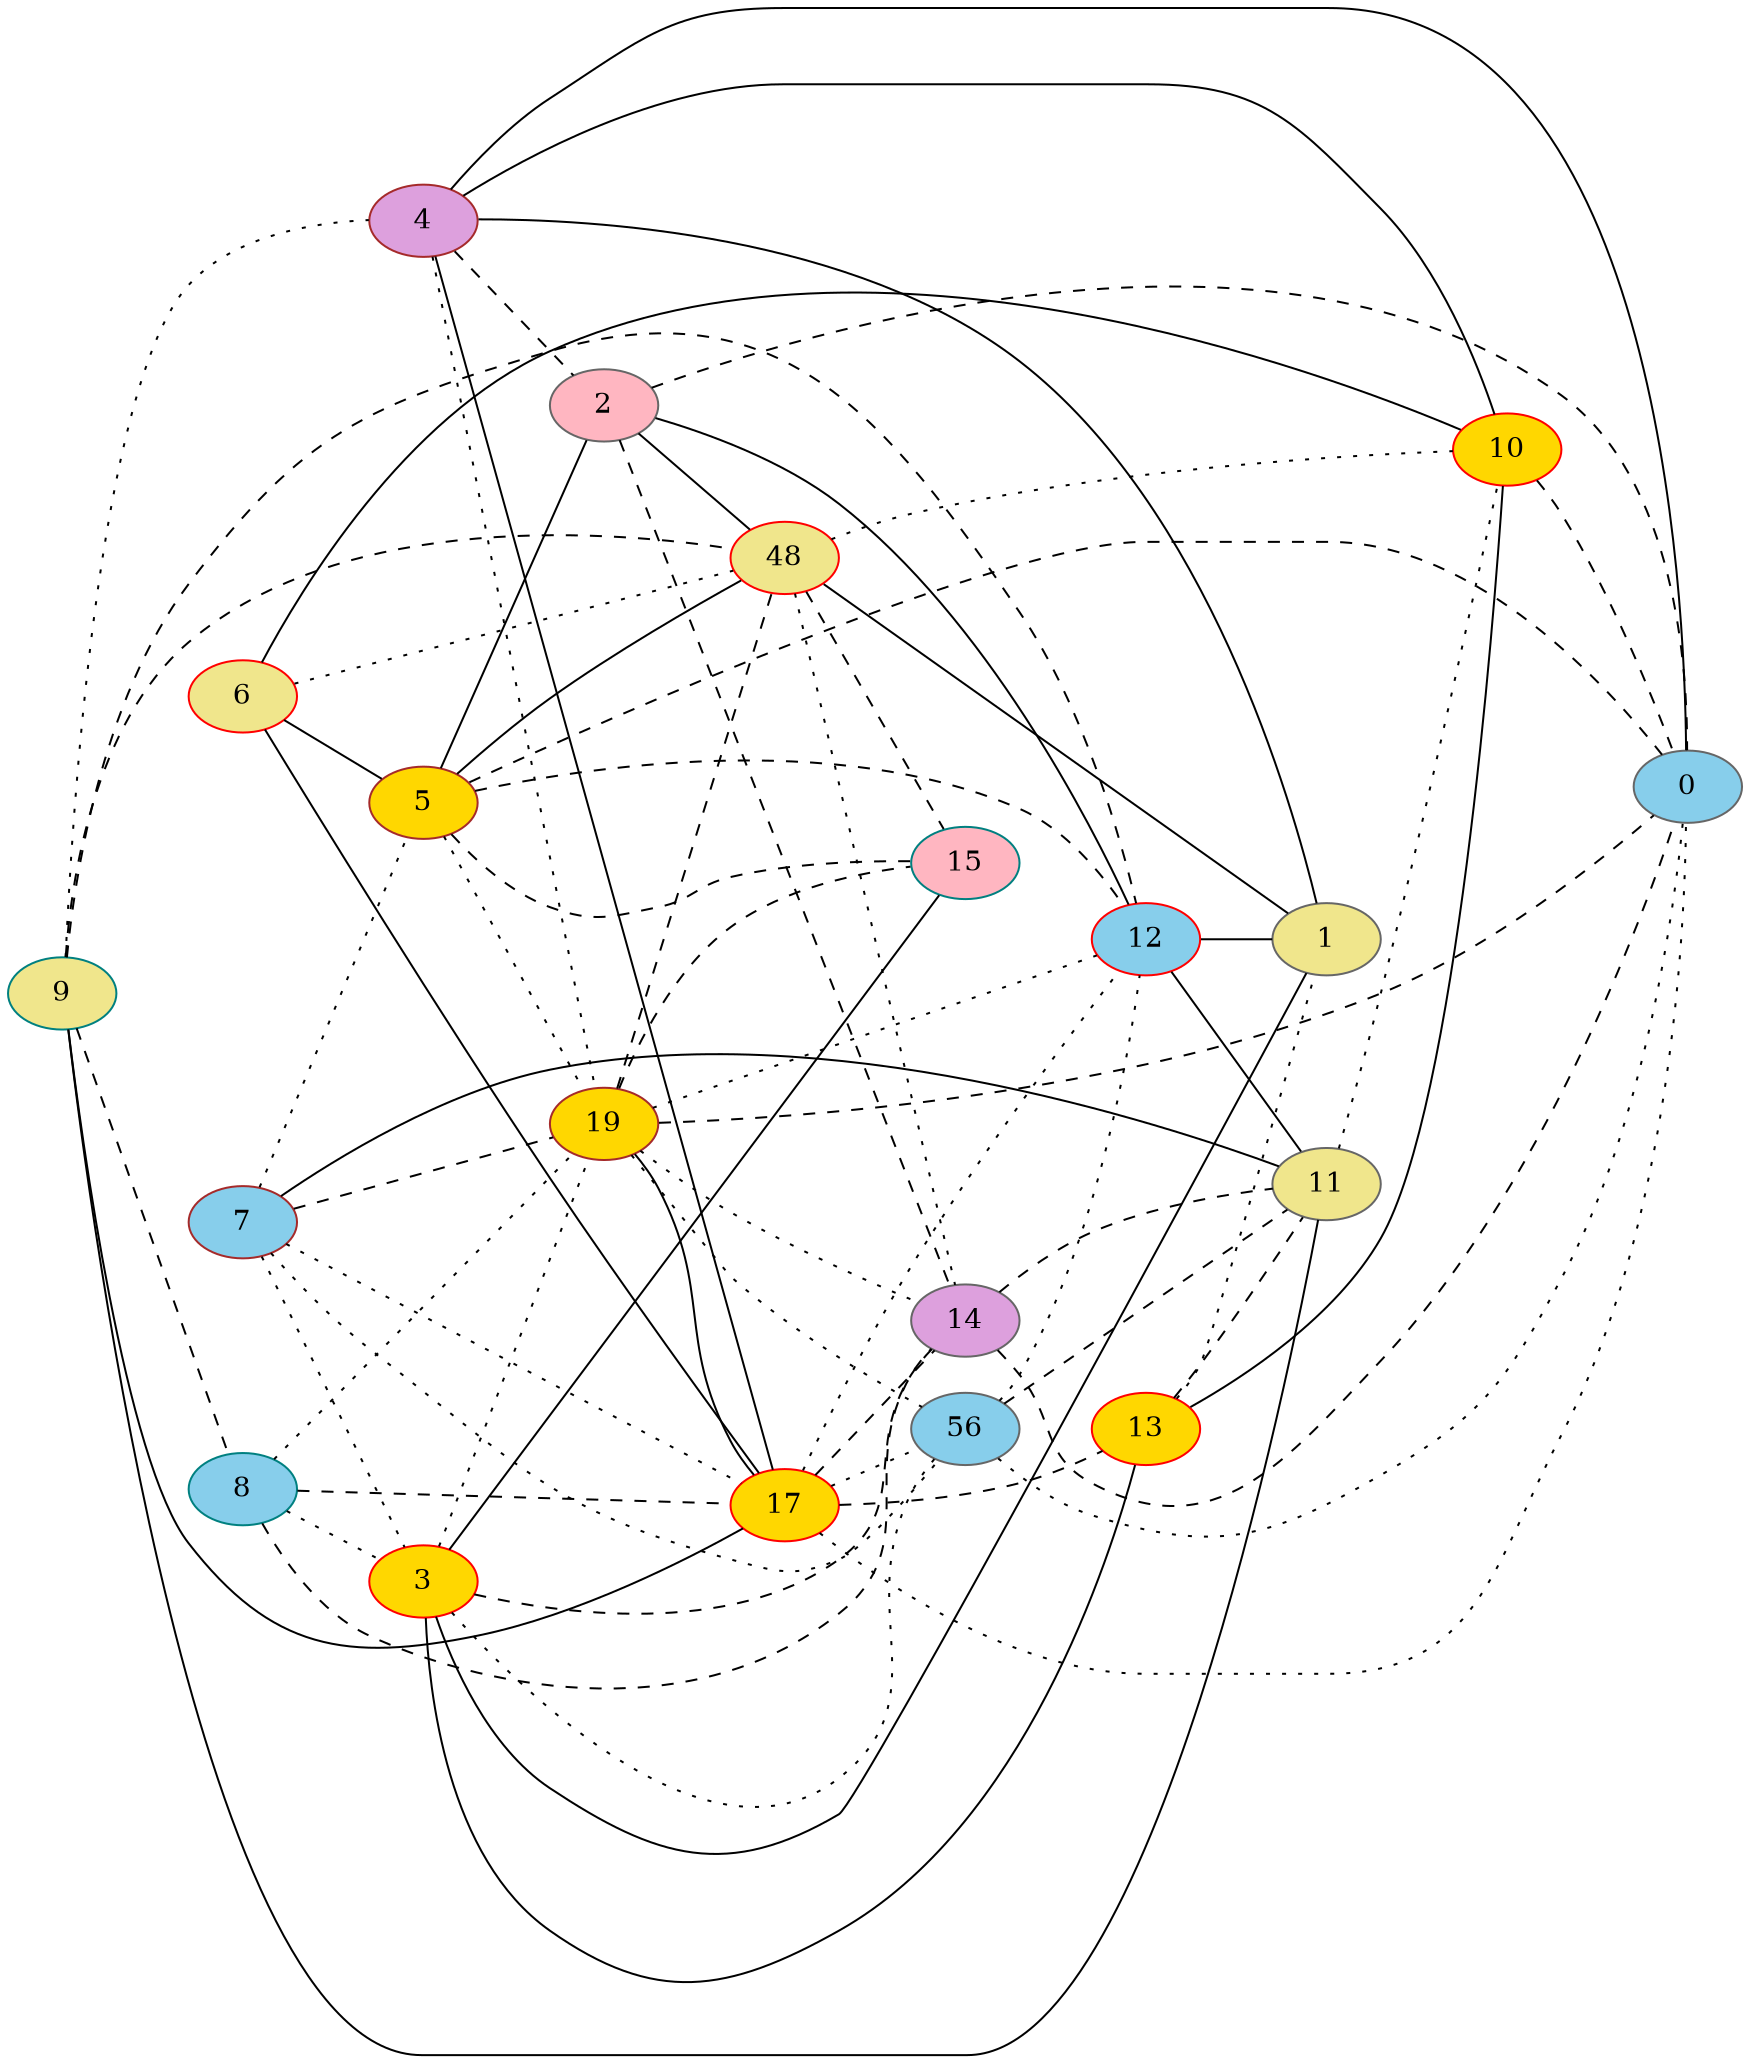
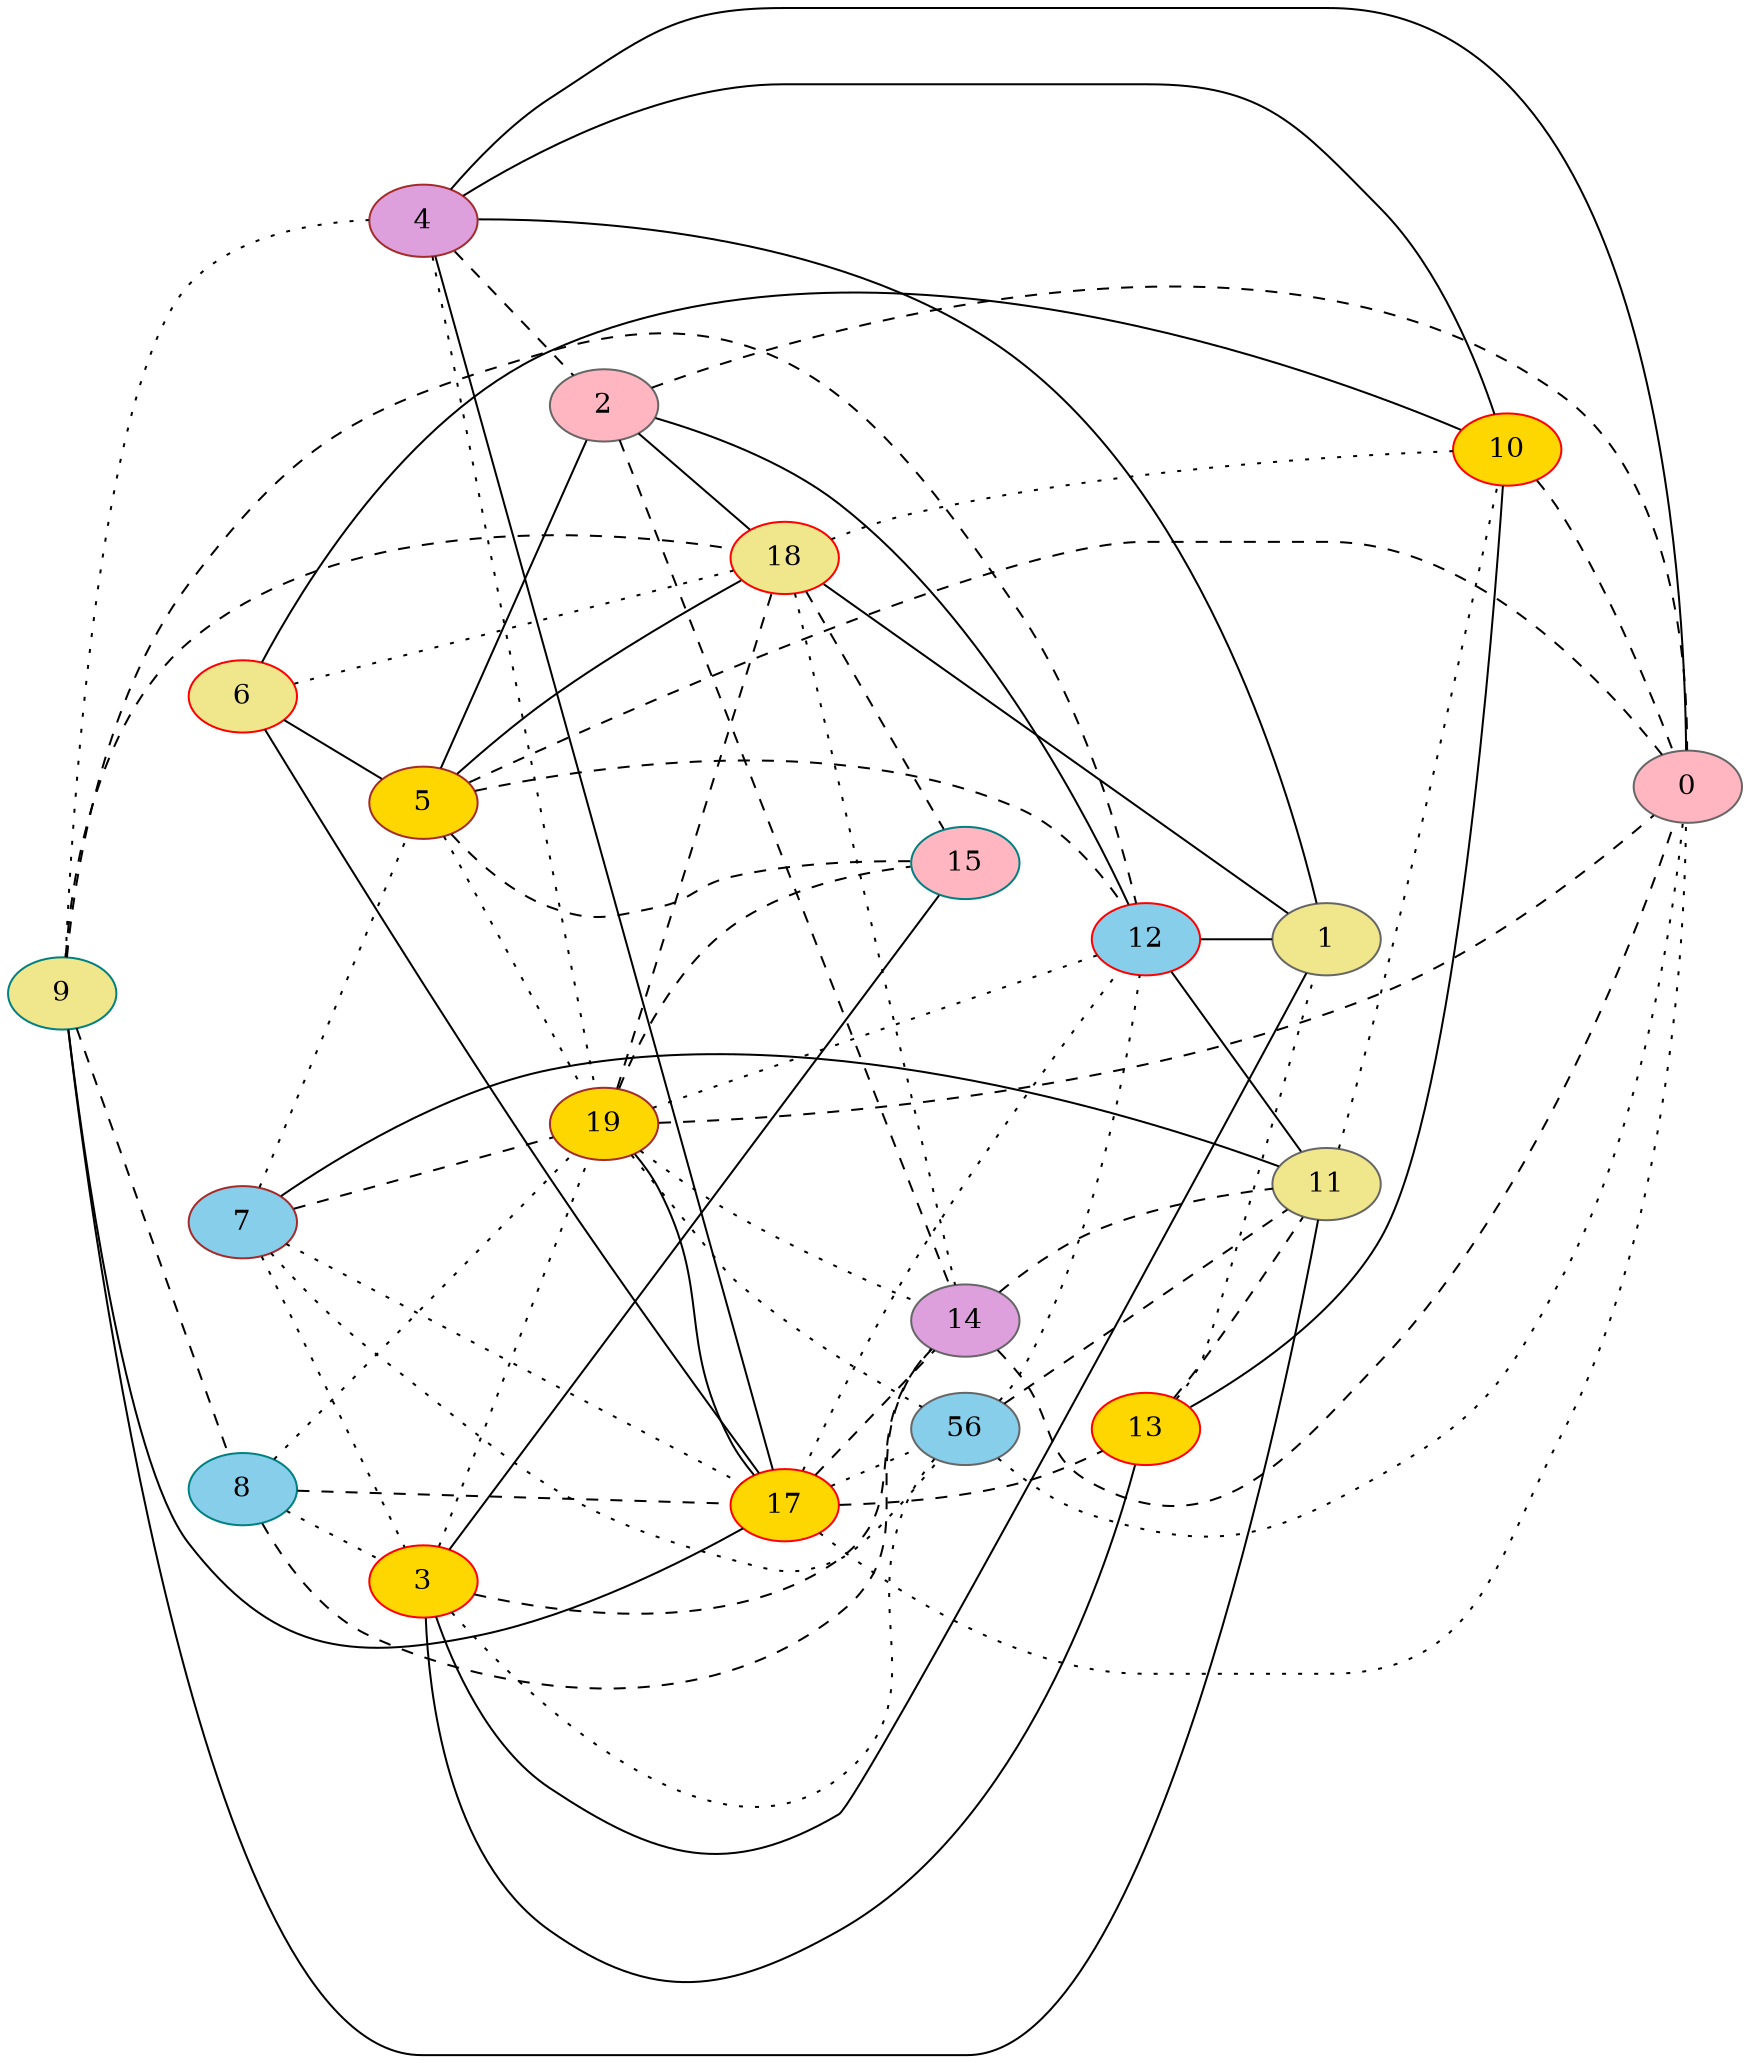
node "48": label "48" -> "18"
node "0": fillcolor skyblue -> lightpink
